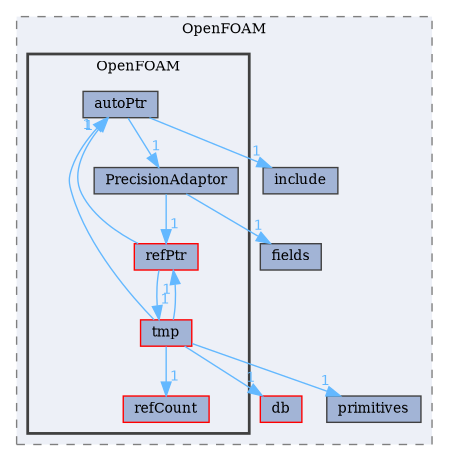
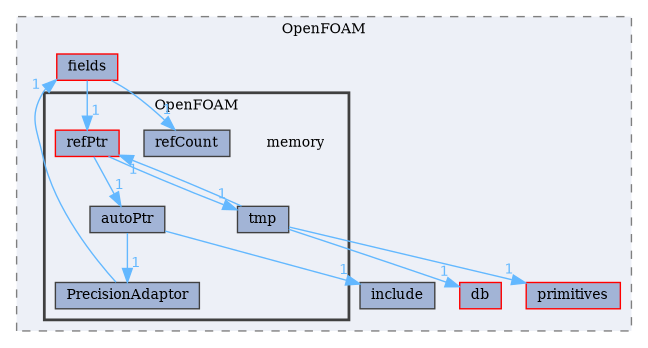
node "memory": added
edge "PrecisionAdaptor" -> "refPtr": now "fields" -> "refPtr"
edge "tmp" -> "autoPtr": removed
node "fields": color grey25 -> red
node "tmp": color red -> grey25
edge "tmp" -> "refCount": now "fields" -> "refCount"
node "refCount": color red -> grey25
node "primitives": color grey25 -> red
